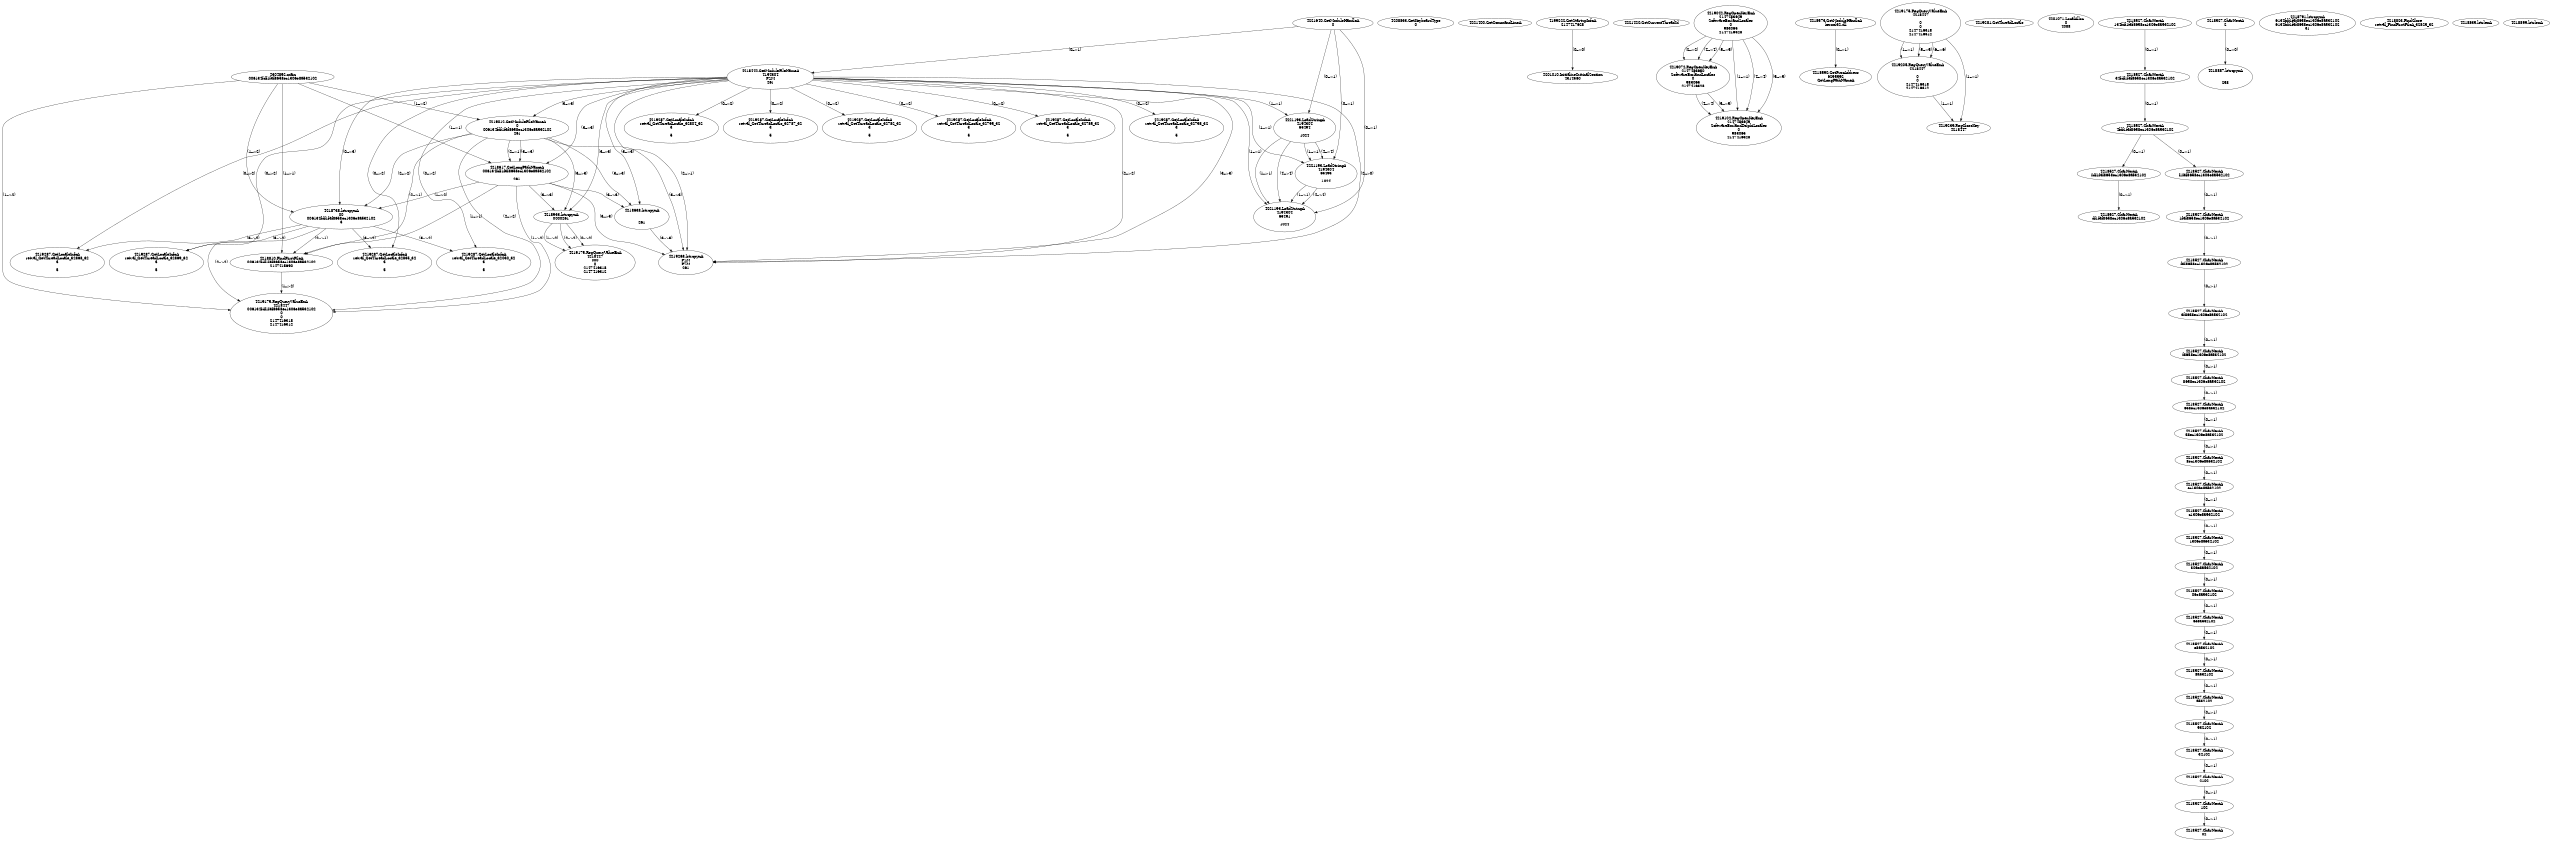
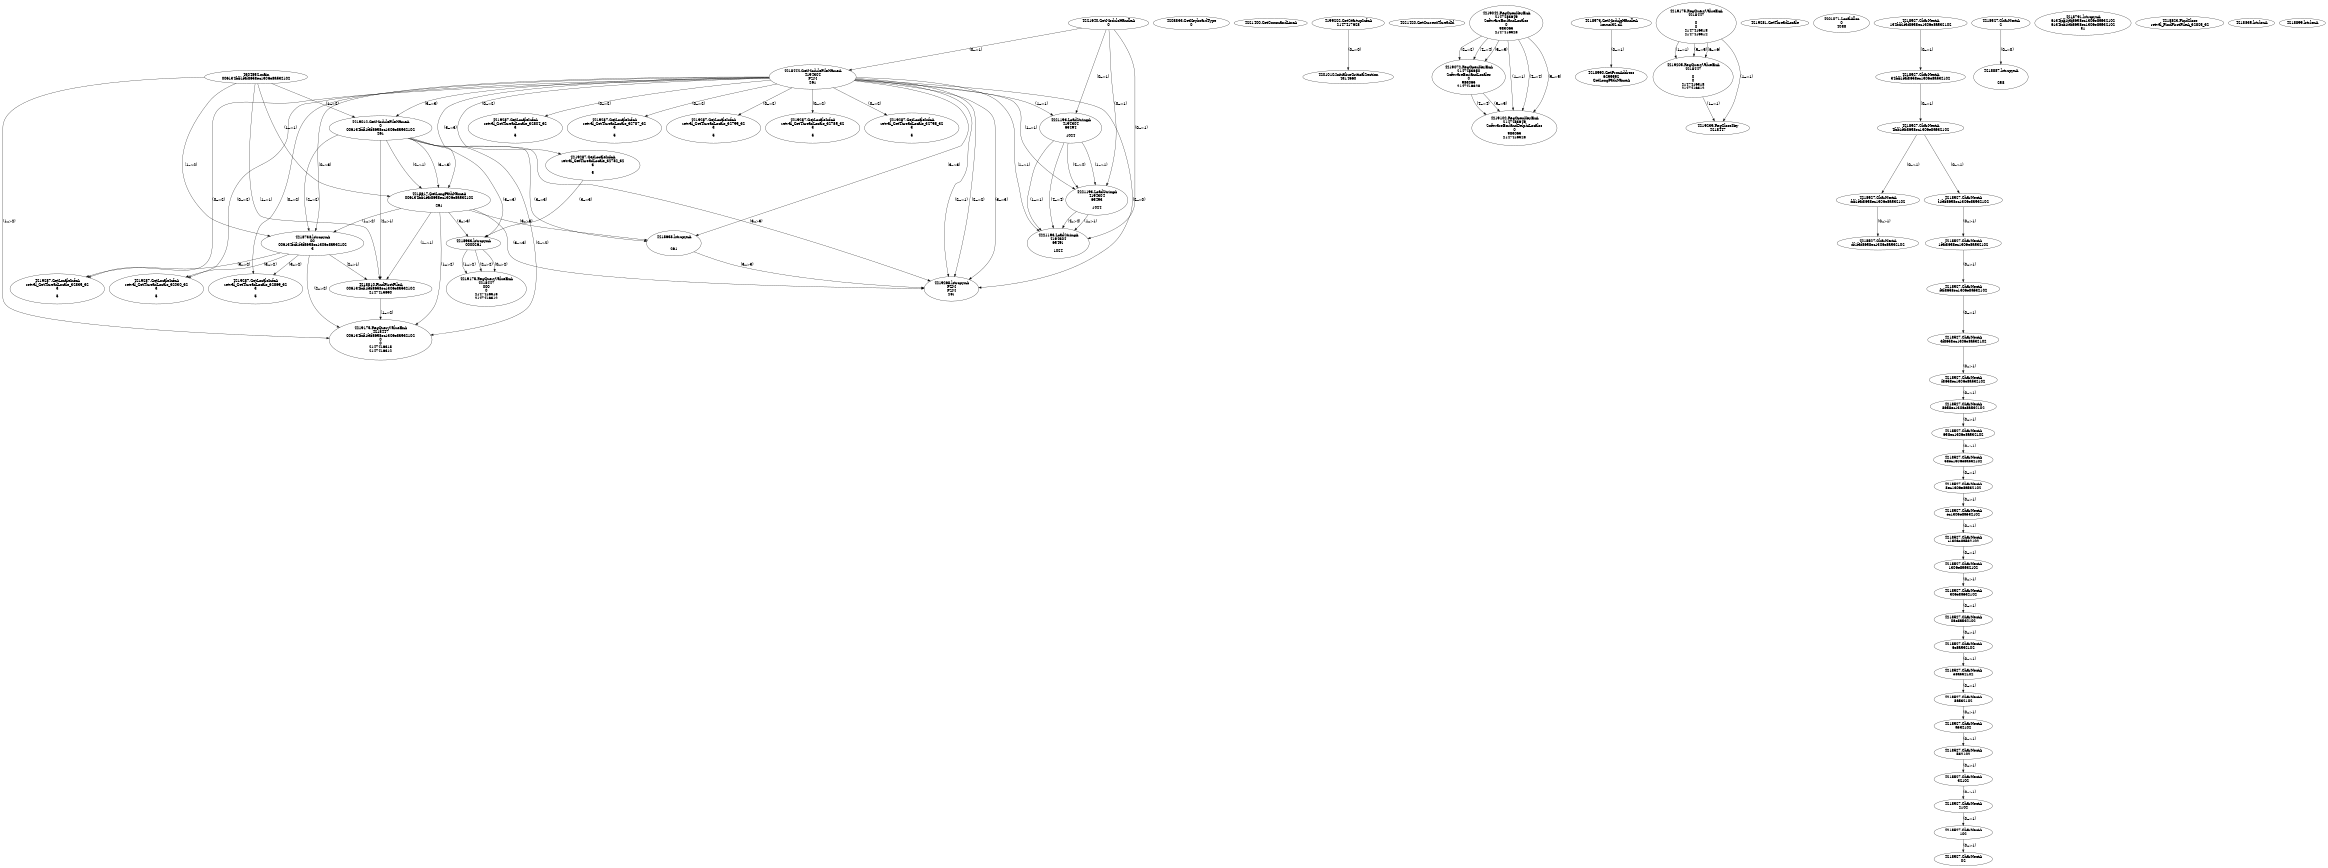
edge "4218442.GetModuleFileNameA 4194304 PZM 261" -> "4218933.lstrcpynA 0000261": now "4219287.GetLocaleInfoA retval_GetThreadLocale_32782_32 3 5" -> "4218933.lstrcpynA 0000261"
node "4219287.GetLocaleInfoA retval_GetThreadLocale_32868_32 3 5": removed
